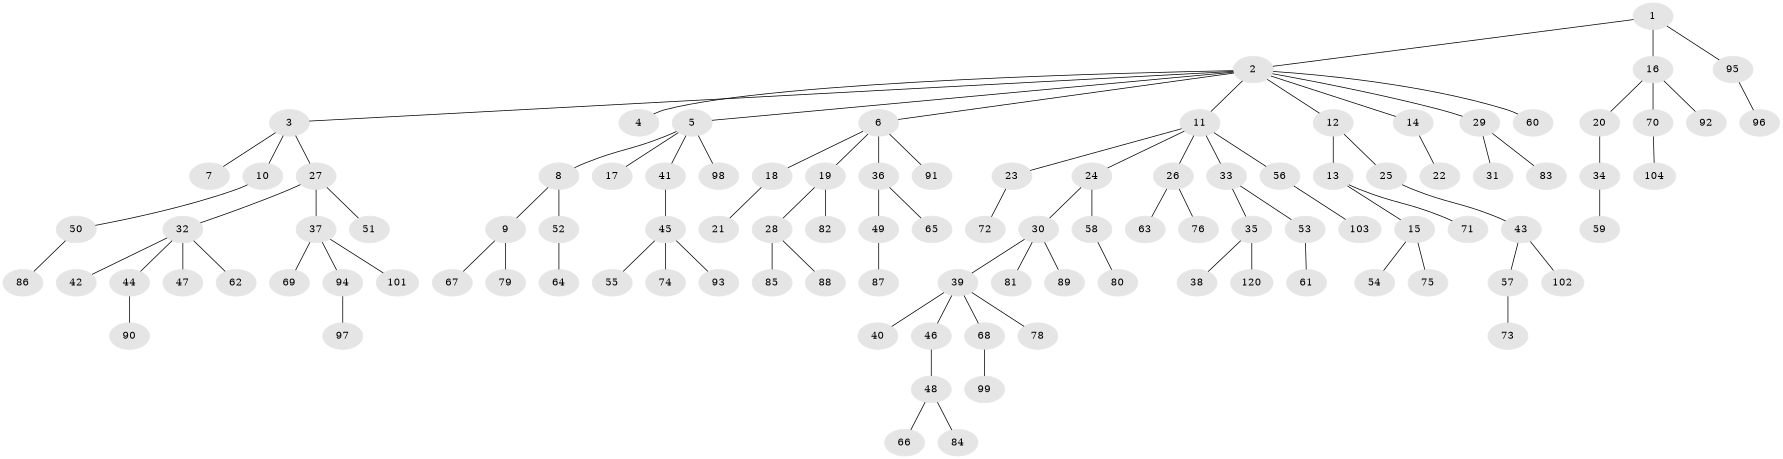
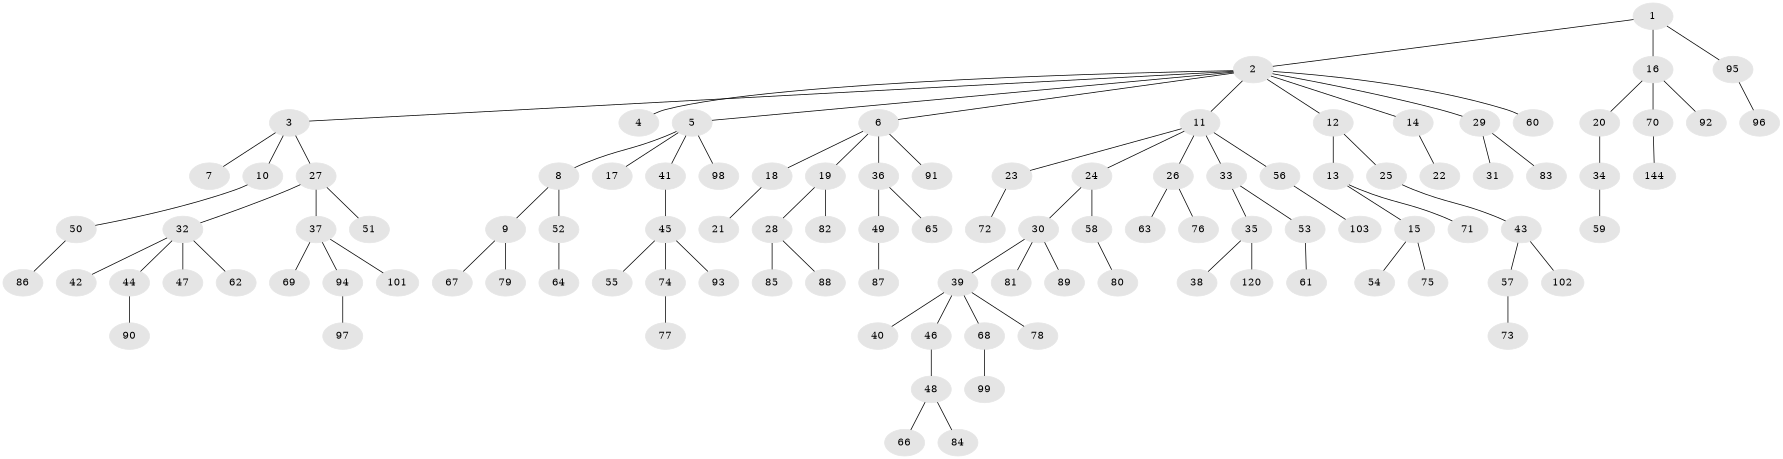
node "104": label "104" -> "144"
node "77": added
